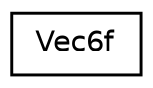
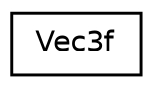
node "Vec6f": label "Vec6f" -> "Vec3f"
